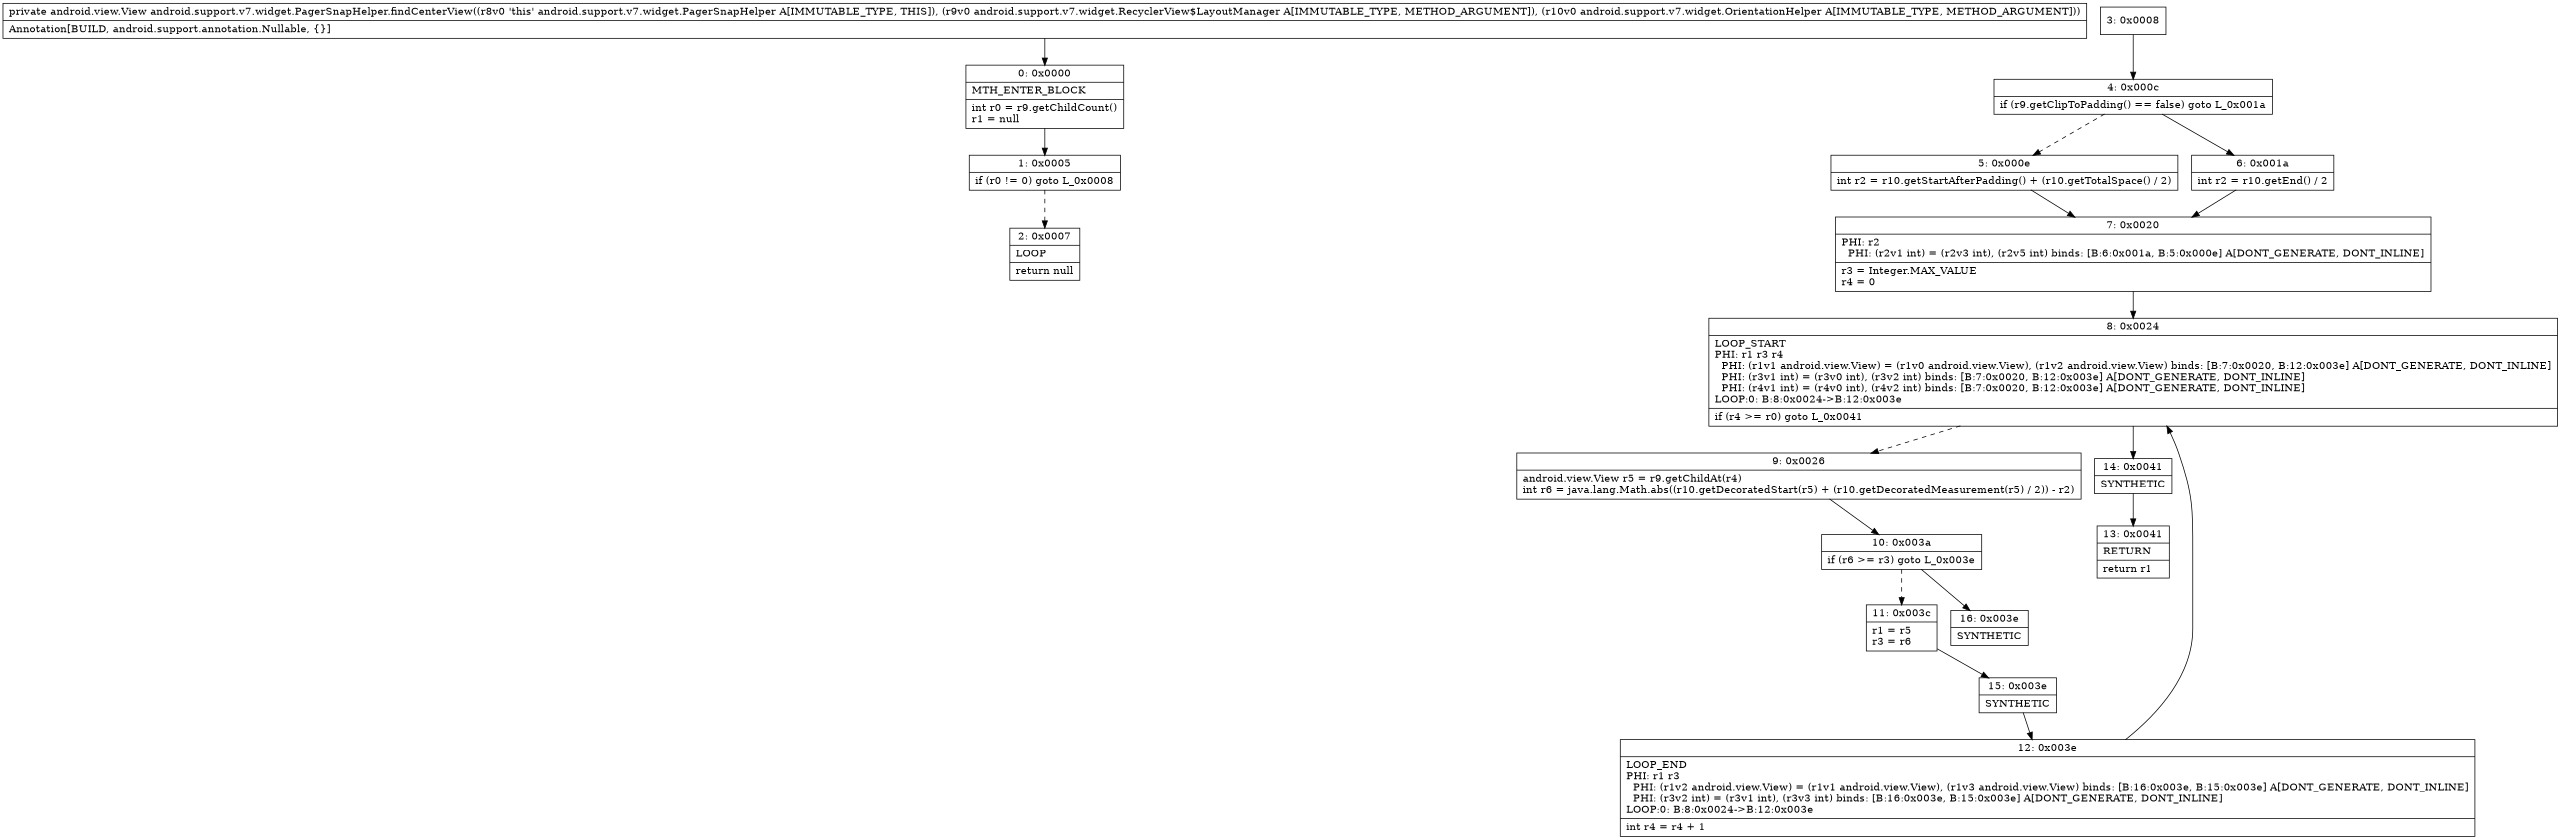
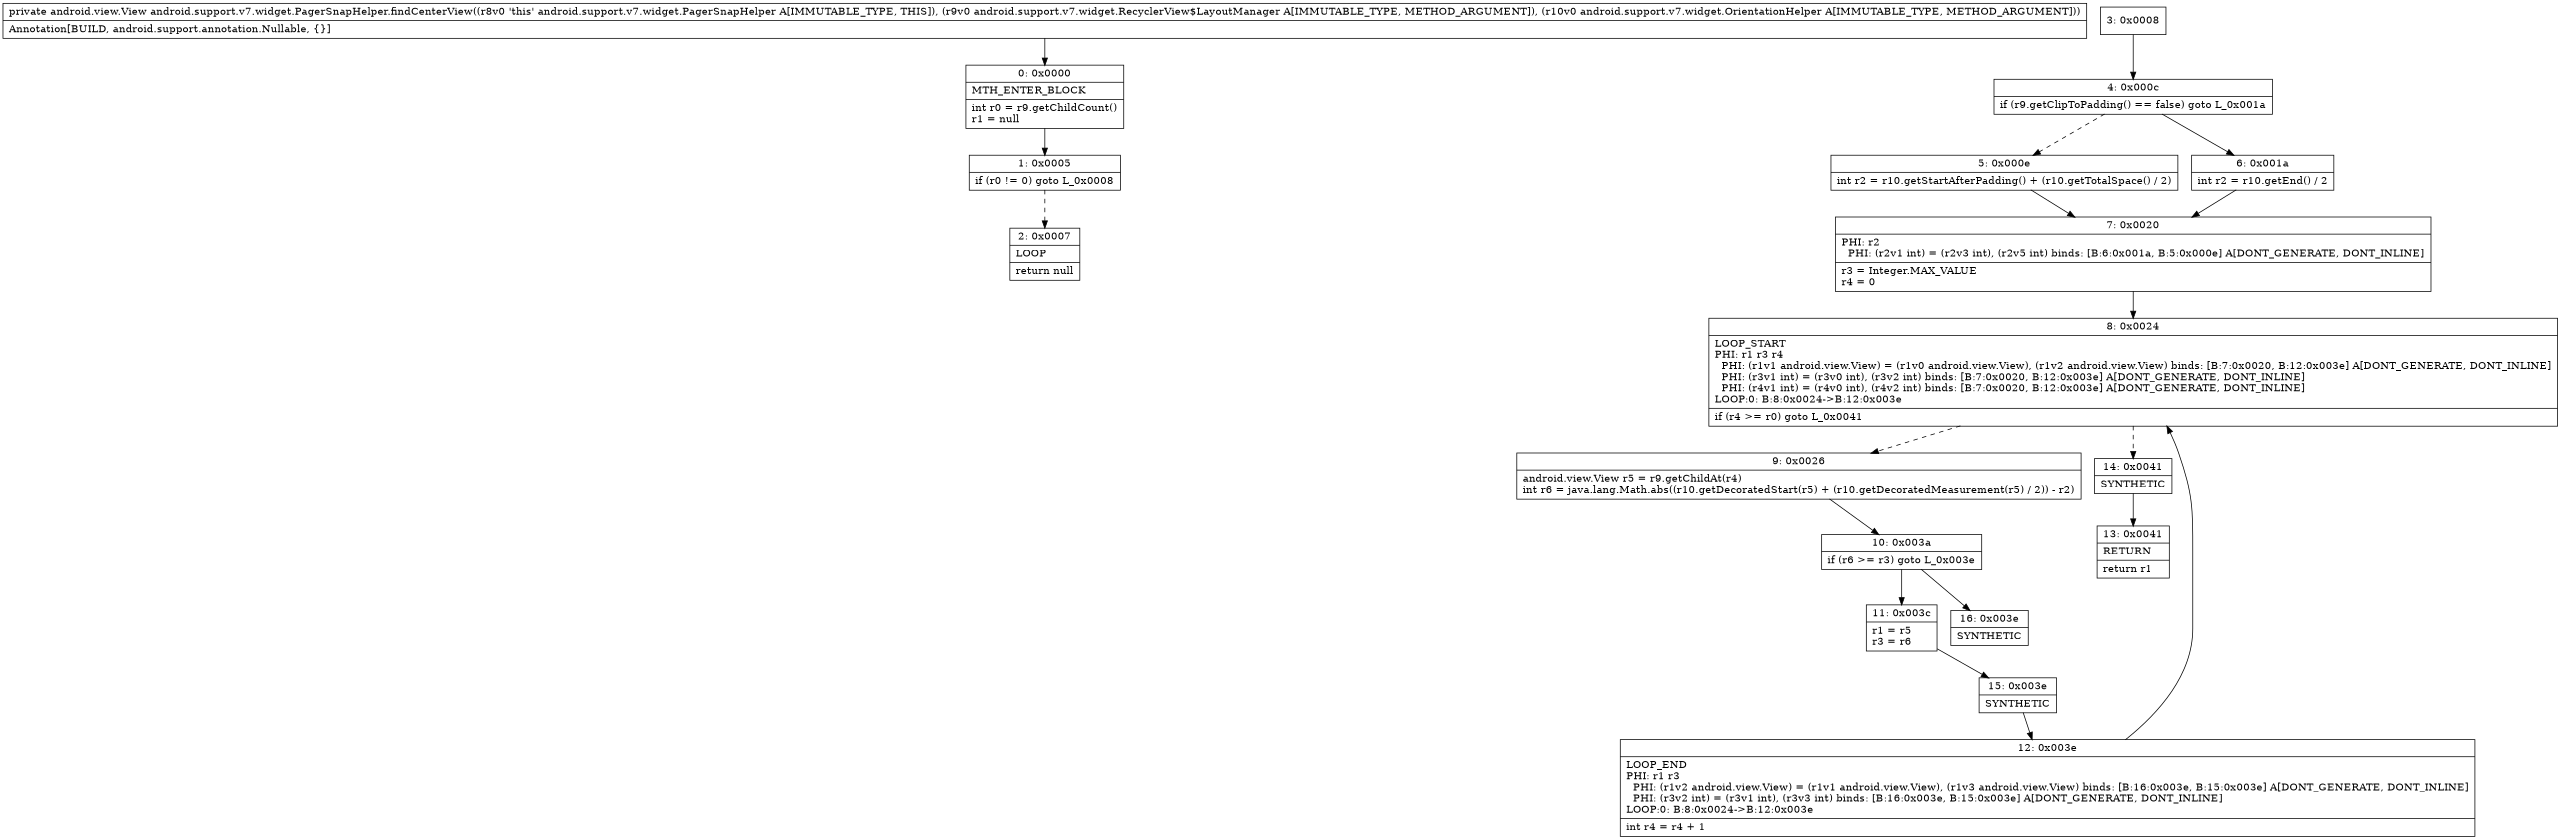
edge "8: 0x0024" -> "14: 0x0041": style solid -> dashed
edge "10: 0x003a" -> "11: 0x003c": style dashed -> solid
